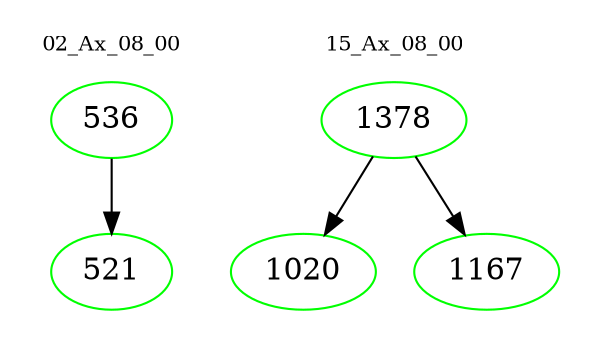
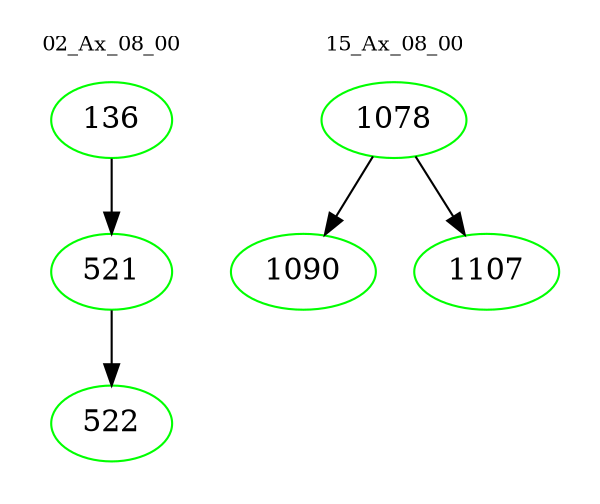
node "536": label "536" -> "136"
node "1378": label "1378" -> "1078"
node "1020": label "1020" -> "1090"
node "1167": label "1167" -> "1107"
node "522": added
